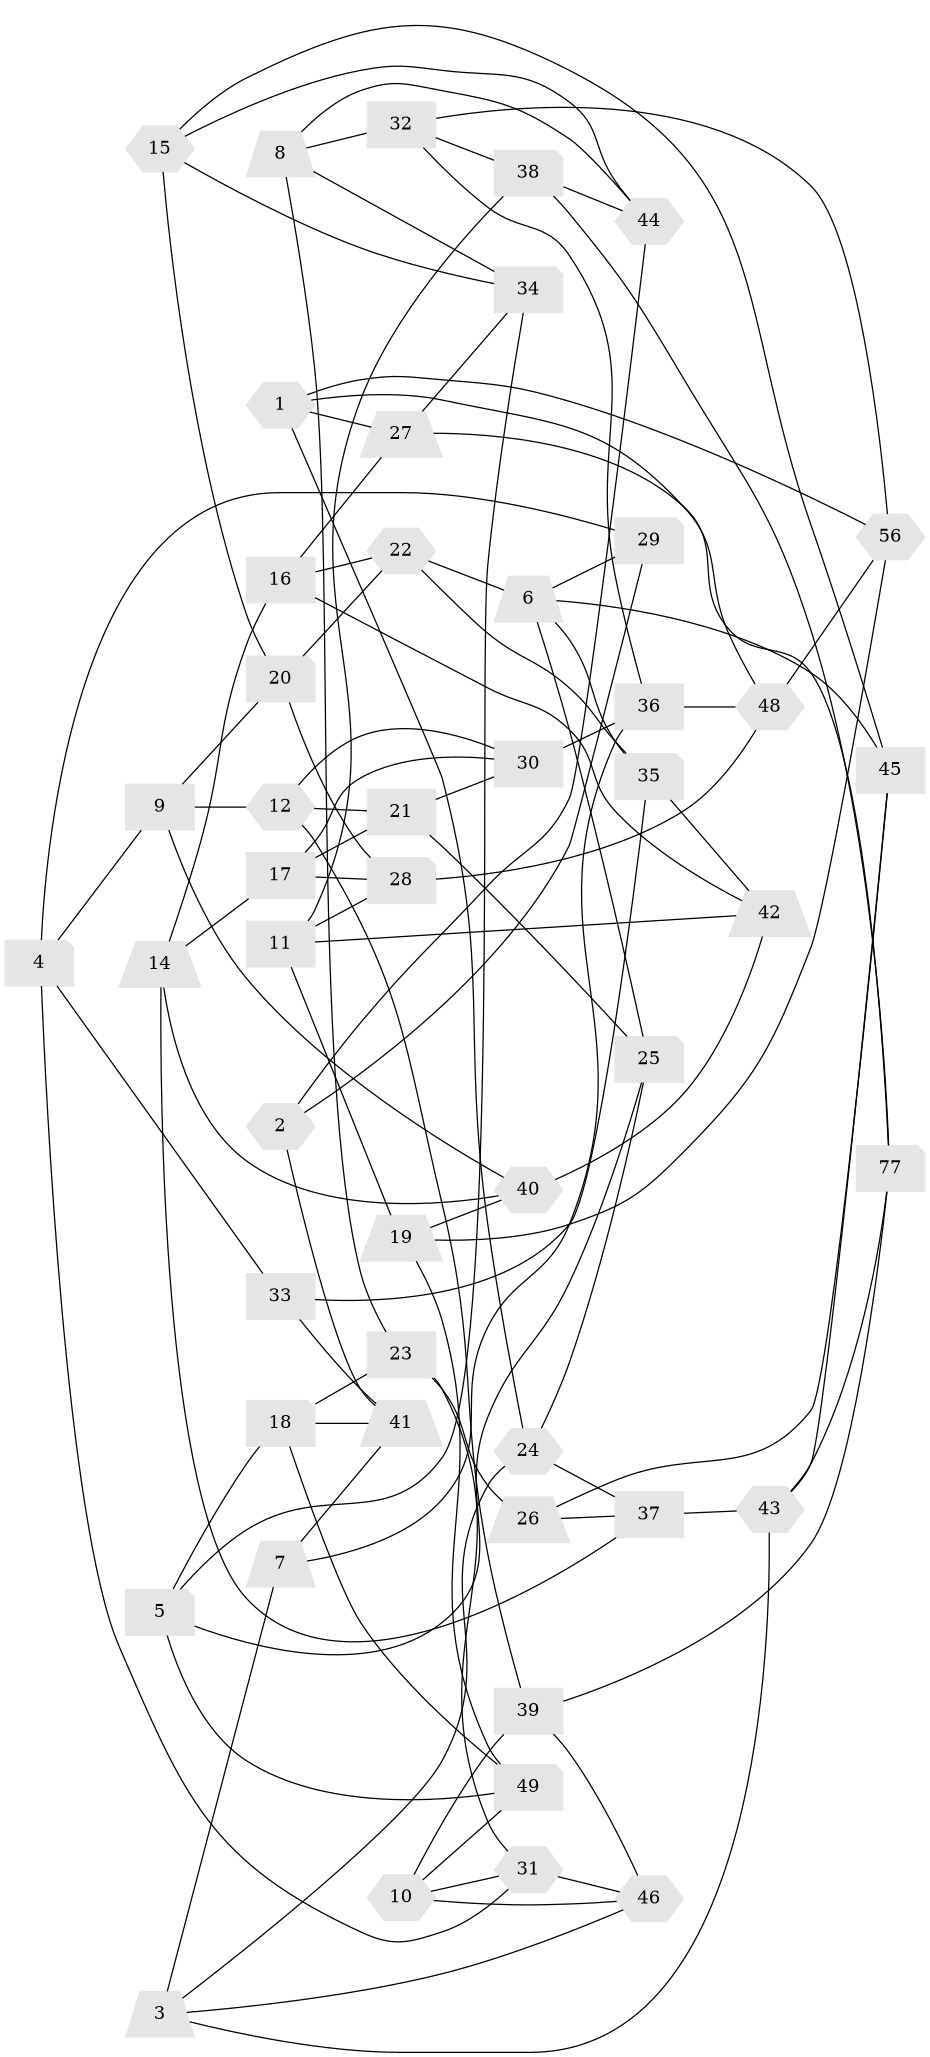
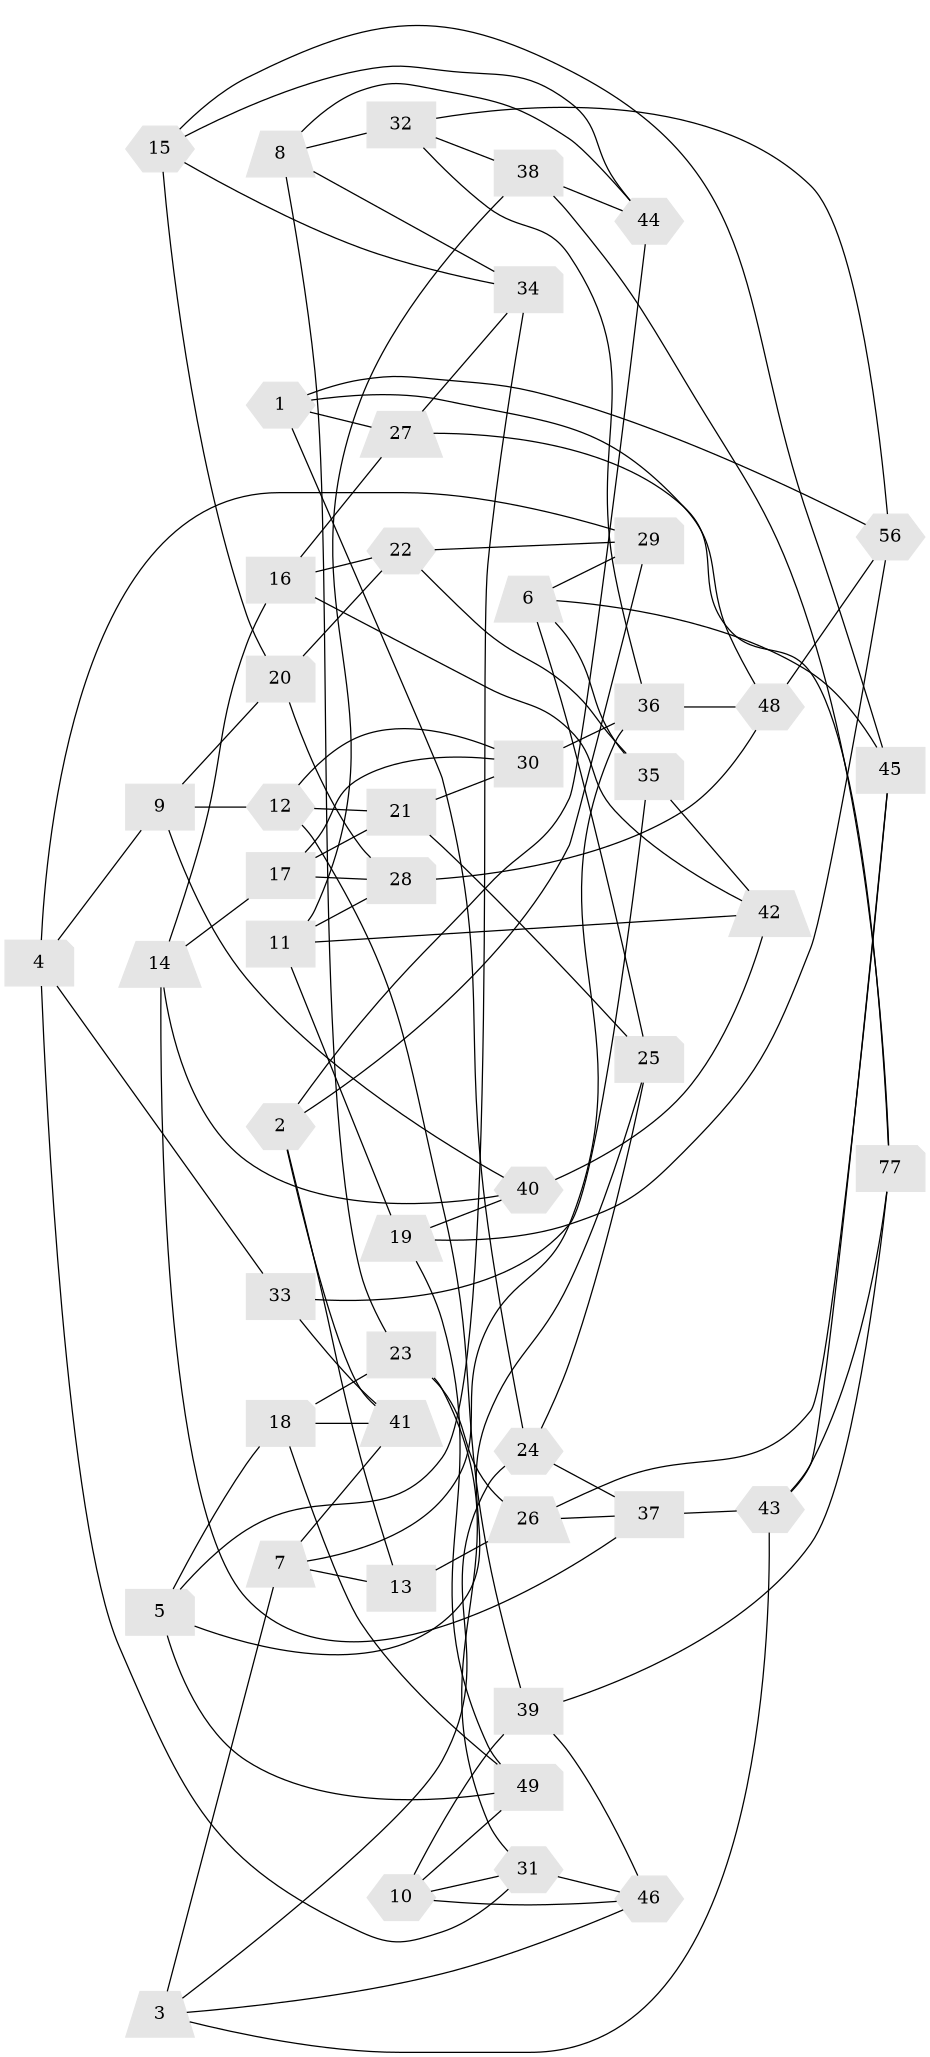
edge "22" -- "6": now "22" -- "29"
node "13": added
